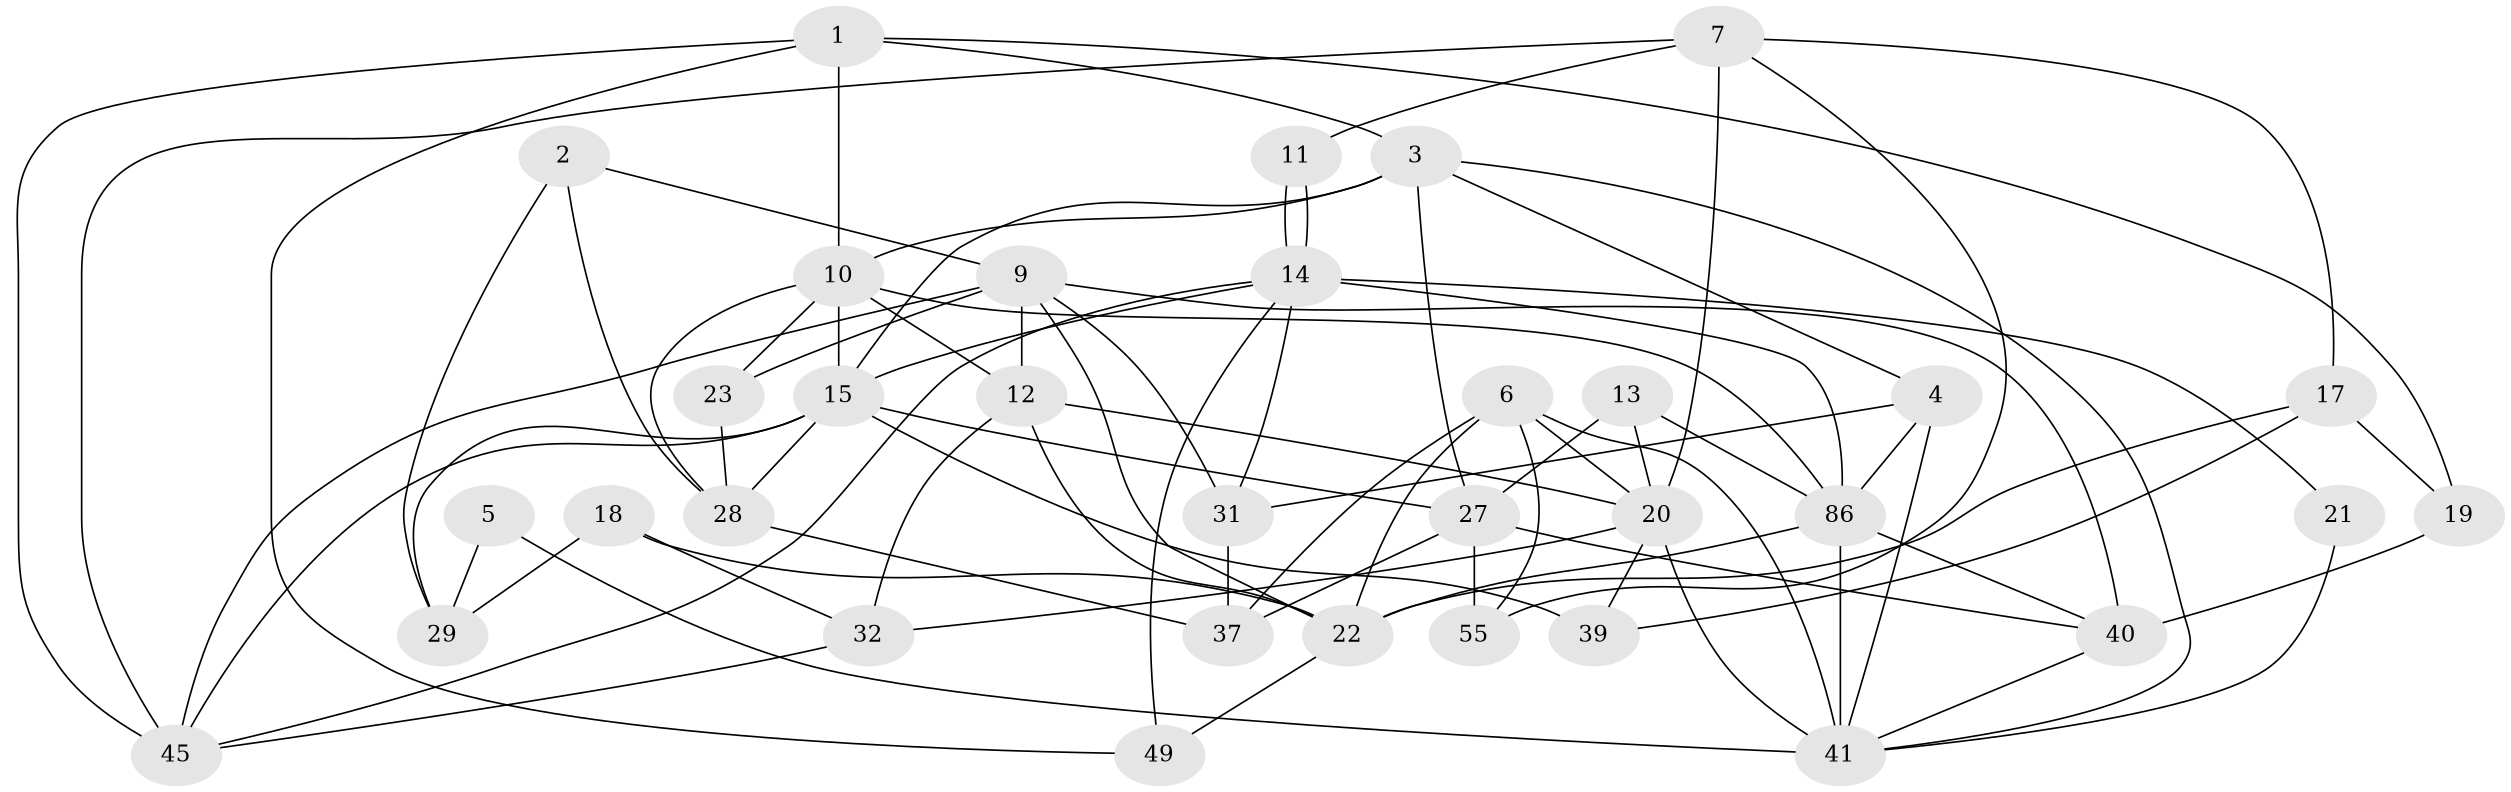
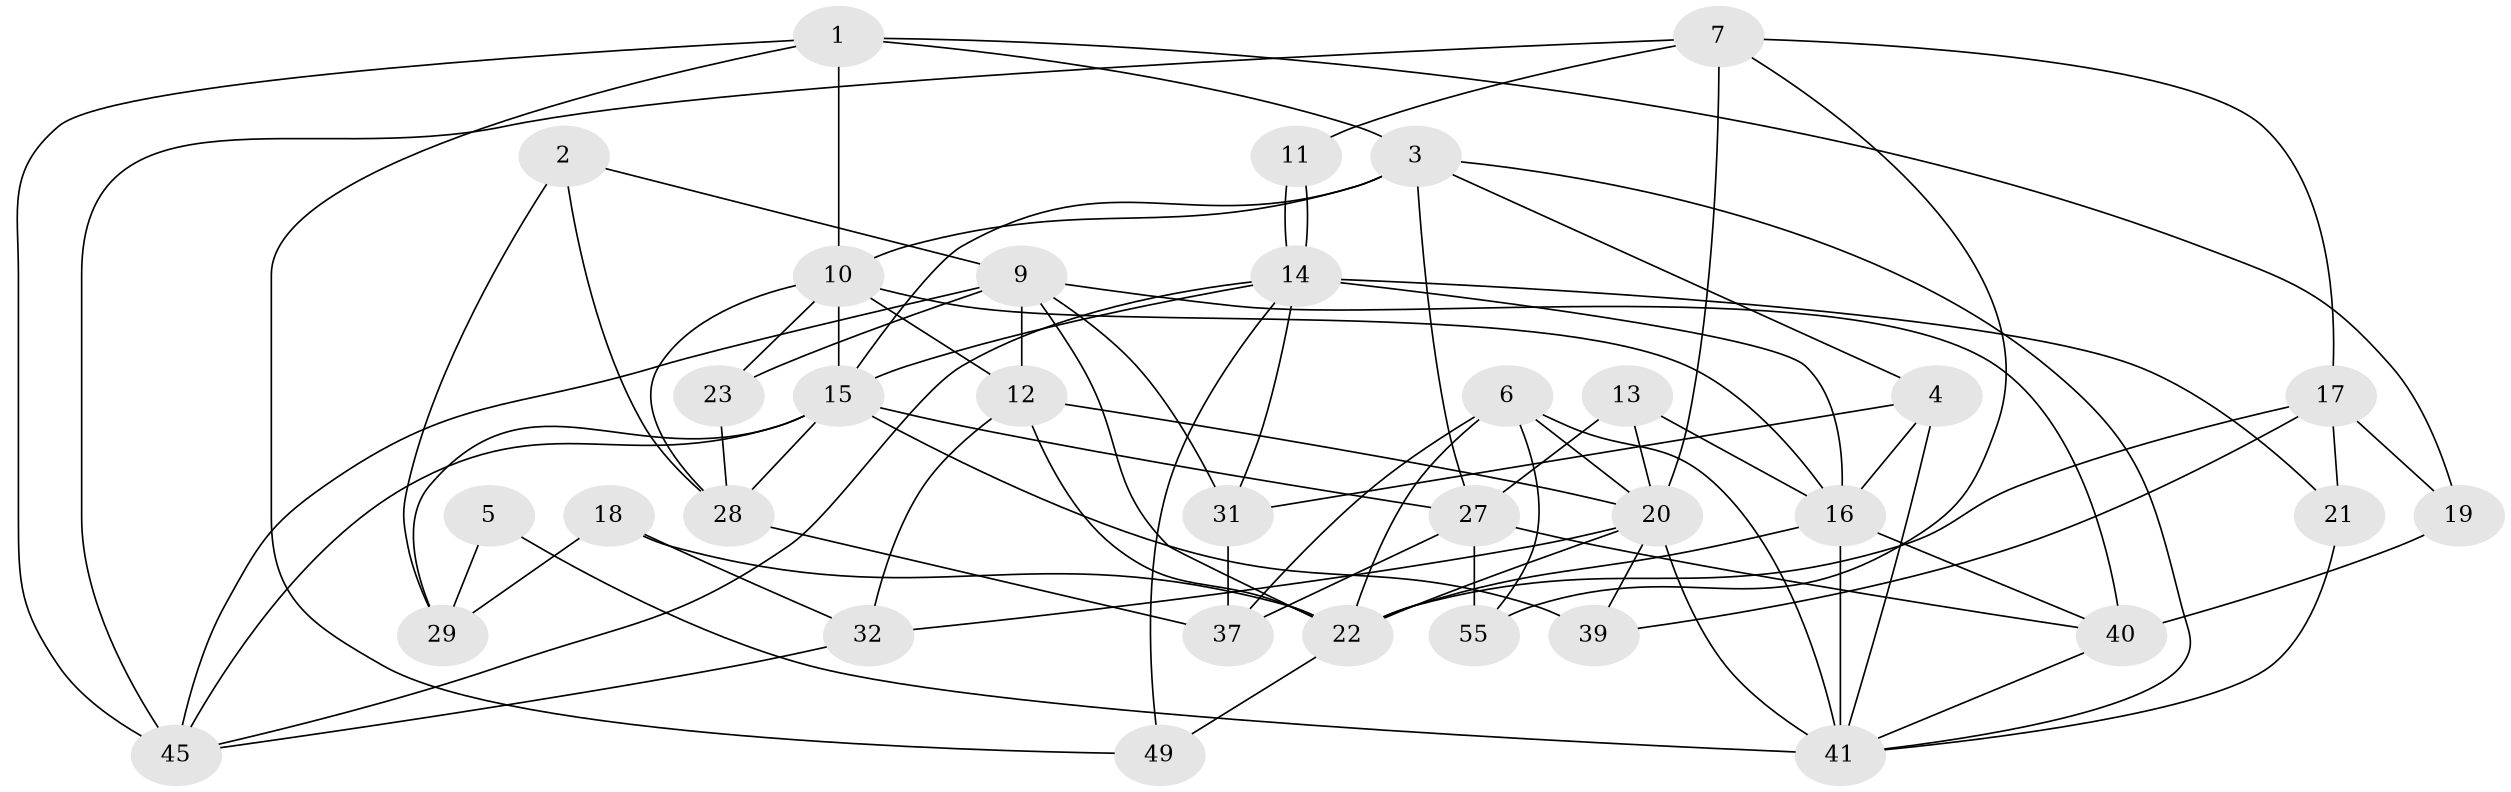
edge "17" -- "21": added
node "86": label "86" -> "16"
edge "20" -- "22": added
